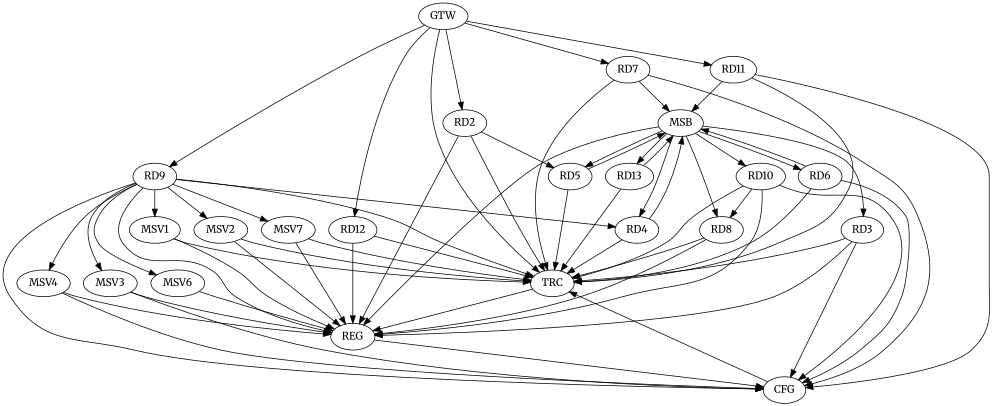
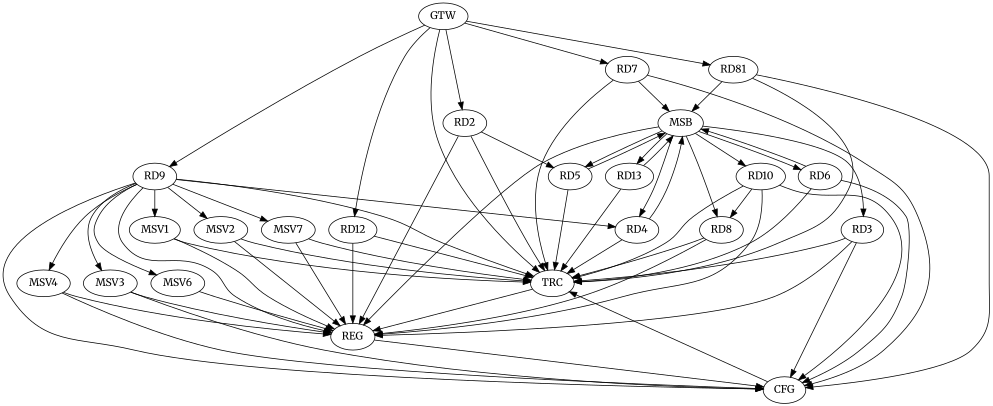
node "RD11": label "RD11" -> "RD81"
